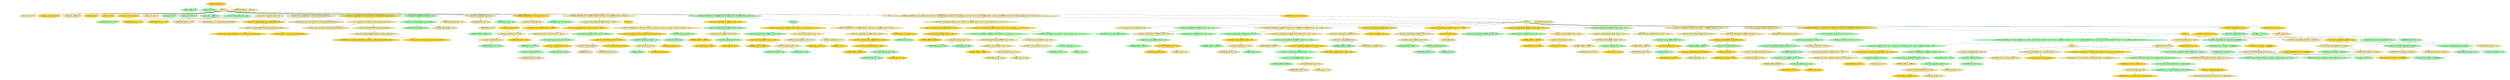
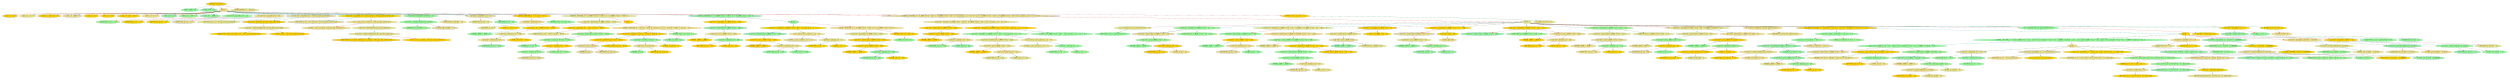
node "(LOCAL,v2: int)": added
node "(Curl_pgrsStartNow,Curl_pgrsStartNow(*v14))": added
